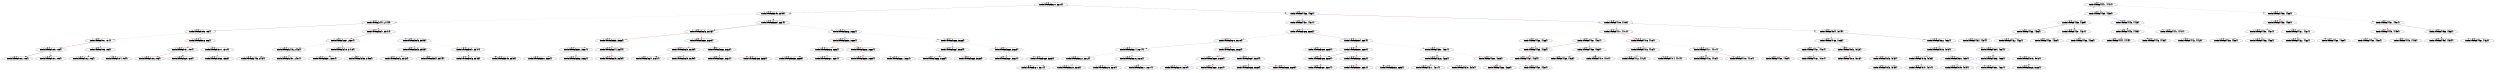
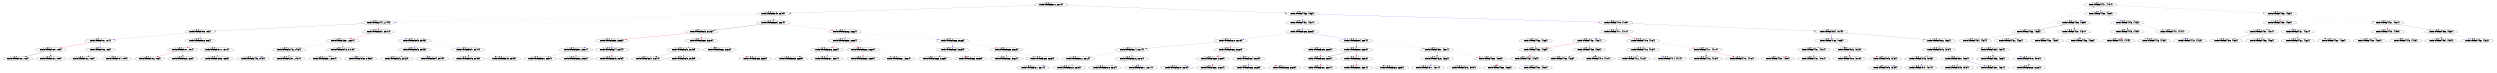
node "Node{data=[3651, 3651]}": removed
